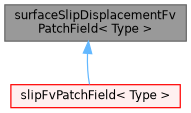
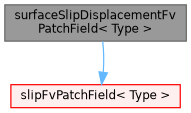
edge "slipFvPatchField< Type >" -> "surfaceSlipDisplacementFv PatchField< Type >": reversed
